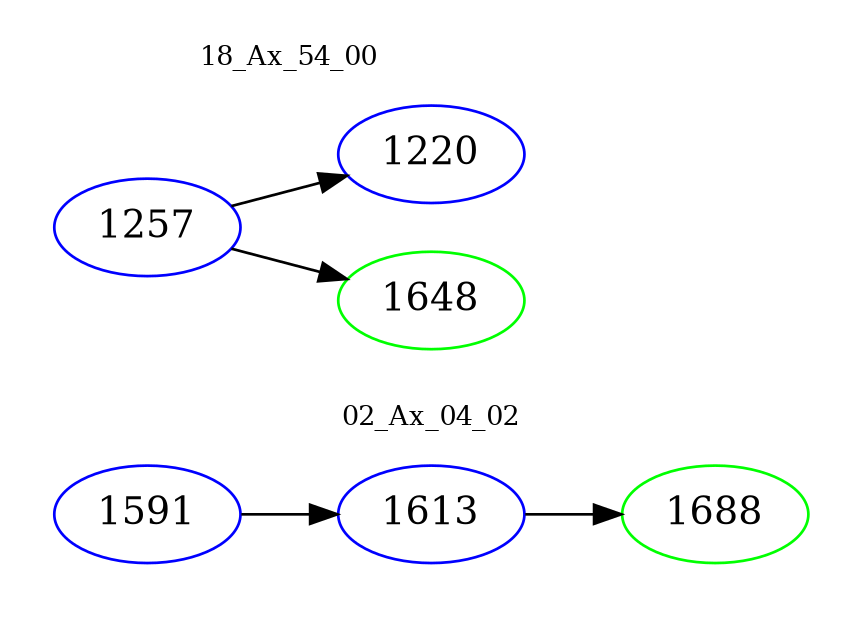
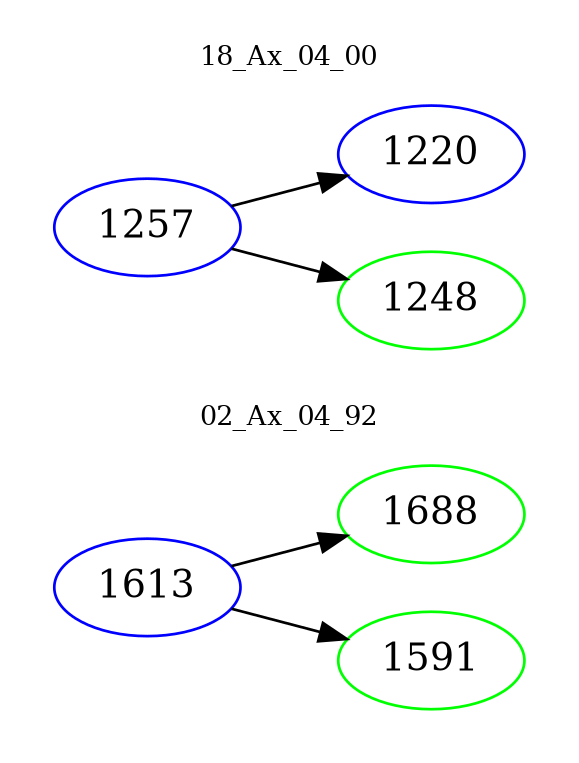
cluster "18_Ax_54_00": label "18_Ax_54_00" -> "18_Ax_04_00"
node "1648": label "1648" -> "1248"
cluster "02_Ax_04_02": label "02_Ax_04_02" -> "02_Ax_04_92"
node "1591": color blue -> green
edge "1591" -> "1613": reversed
